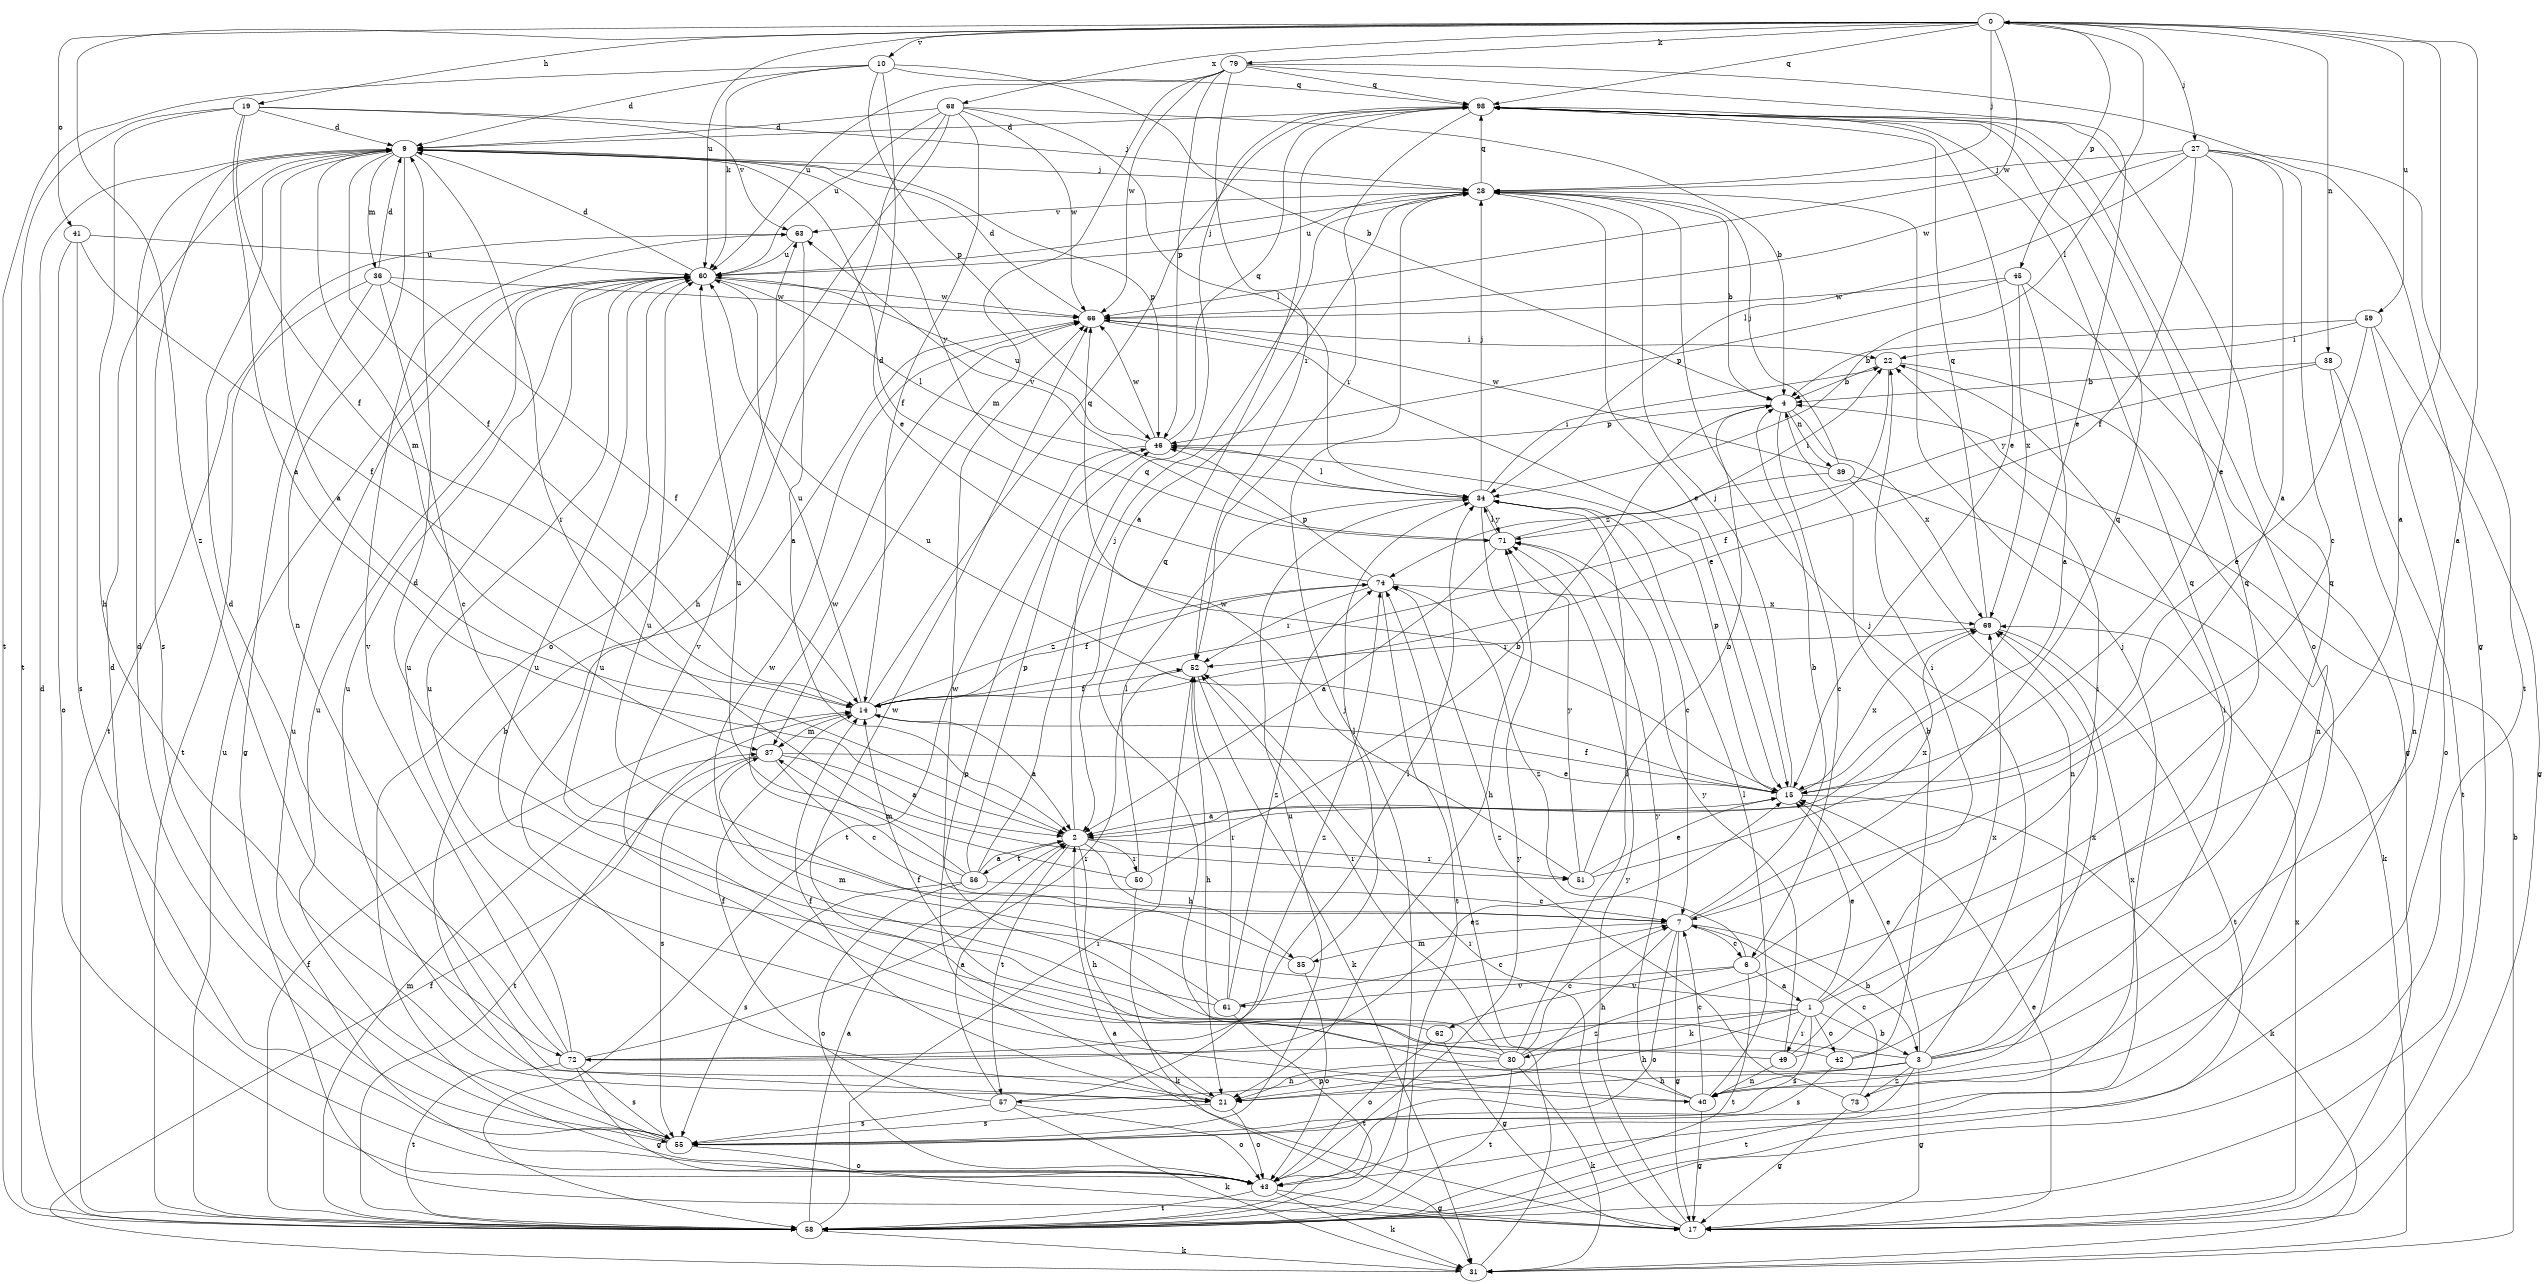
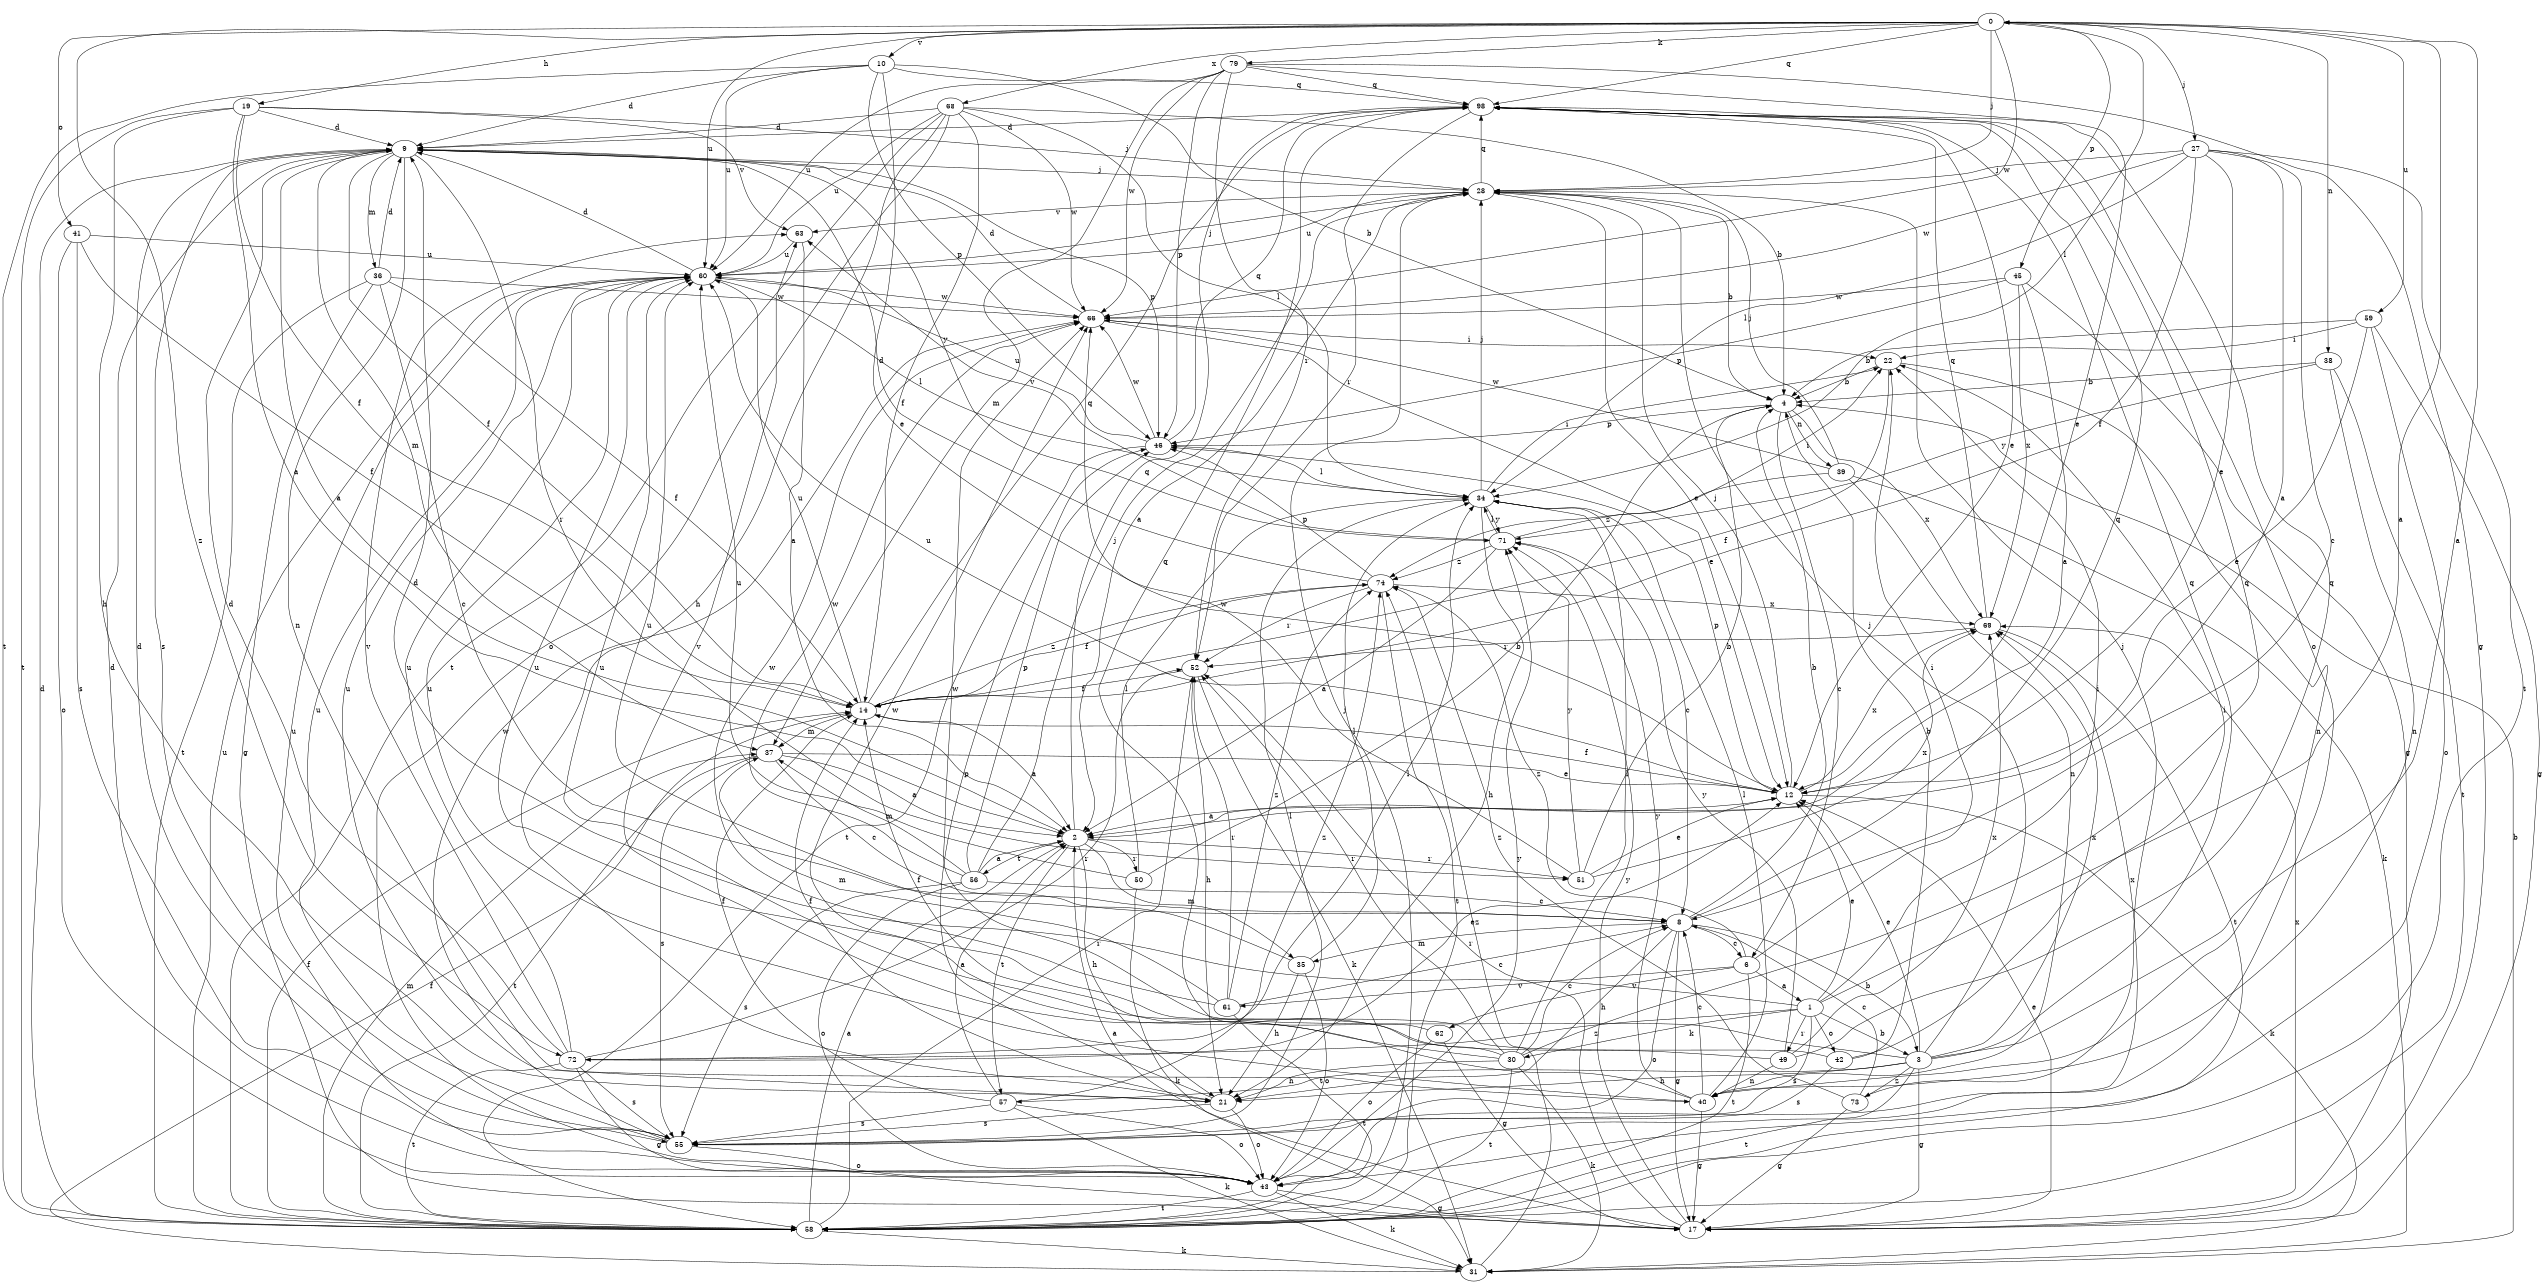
edge "10" -> "60": label "k" -> "u"
edge "71" -> "74": added, label "z"
edge "55" -> "66": label "b" -> "w"
node "15": label "15" -> "12"
edge "55" -> "34": label "u" -> "l"
edge "63" -> "58": now "68" -> "58"
edge "2" -> "35": label "h" -> "m"
node "7": label "7" -> "8"
edge "1" -> "21": now "35" -> "21"
edge "3" -> "57": label "p" -> "t"
